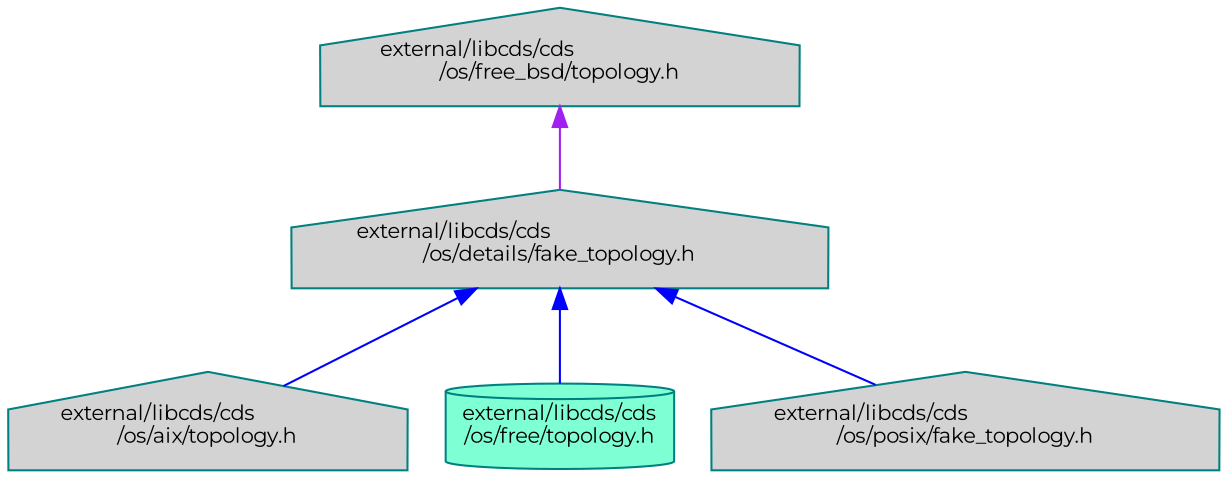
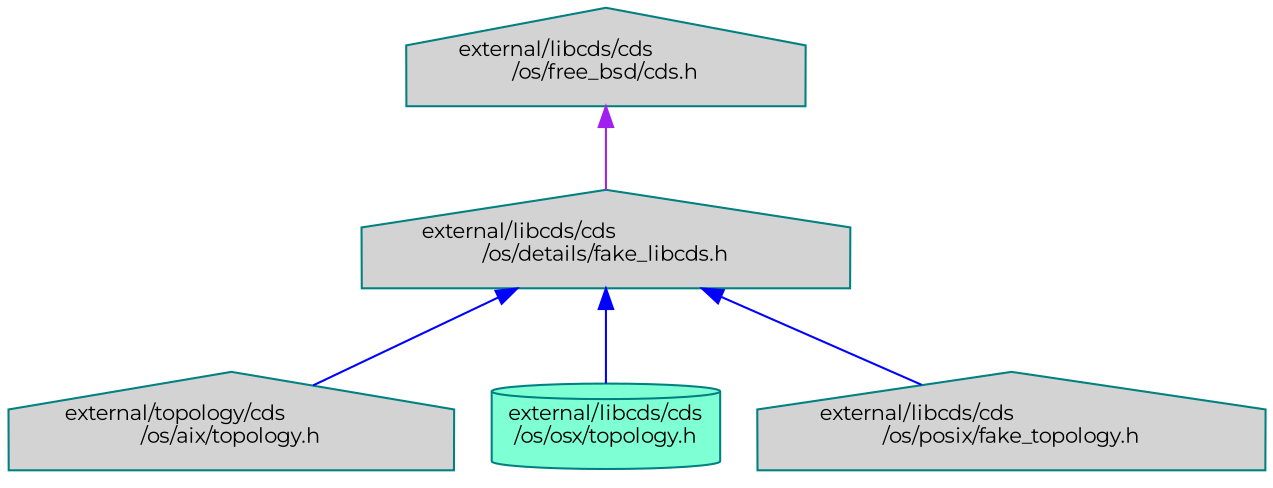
node "external/libcds/cds /os/free_bsd/topology.h": label "external/libcds/cds /os/free_bsd/topology.h" -> "external/libcds/cds /os/free_bsd/cds.h"
node "external/libcds/cds /os/details/fake_topology.h": label "external/libcds/cds /os/details/fake_topology.h" -> "external/libcds/cds /os/details/fake_libcds.h"
node "external/libcds/cds /os/aix/topology.h": label "external/libcds/cds /os/aix/topology.h" -> "external/topology/cds /os/aix/topology.h"
node "external/libcds/cds /os/free/topology.h": label "external/libcds/cds /os/free/topology.h" -> "external/libcds/cds /os/osx/topology.h"
